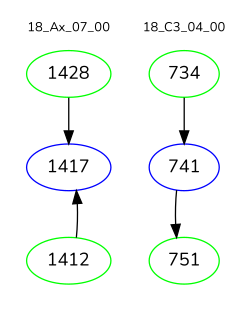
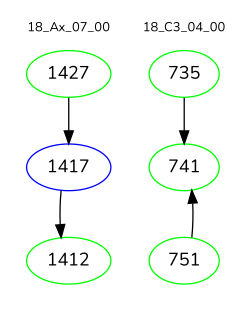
node "1428": label "1428" -> "1427"
node "734": label "734" -> "735"
node "741": color blue -> green
edge "741" -> "751": reversed
edge "1412" -> "1417": reversed
